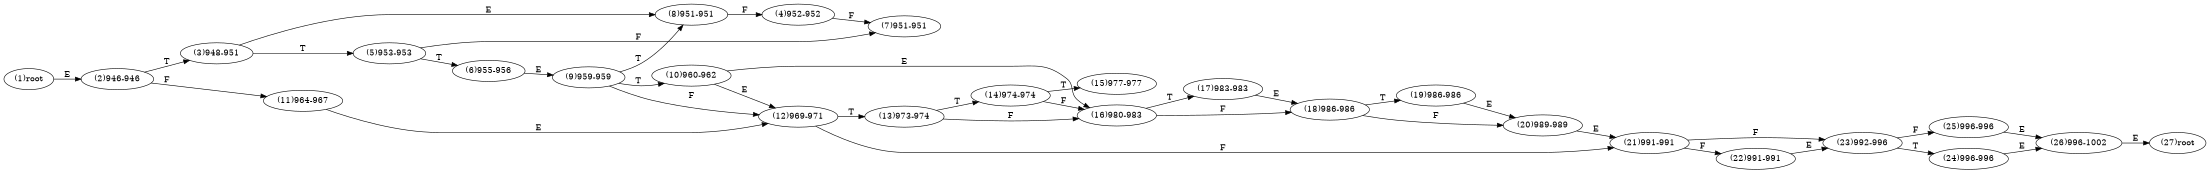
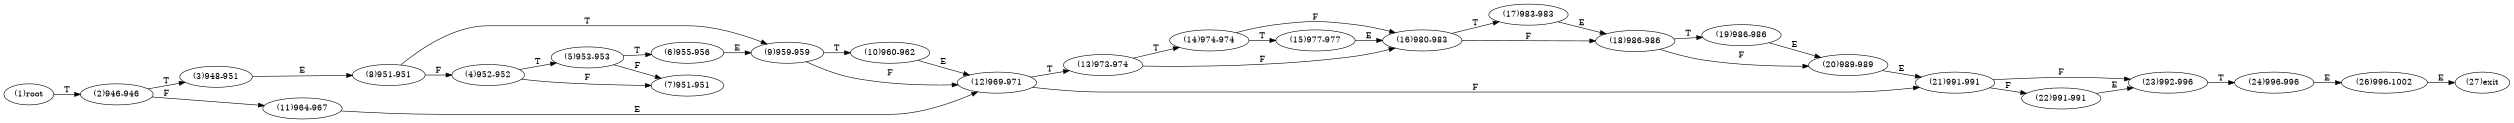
edge "(3)948-951" -> "(5)953-953": now "(4)952-952" -> "(5)953-953"
edge "(9)959-959" -> "(8)951-951": reversed
edge "(10)960-962" -> "(16)980-983": now "(15)977-977" -> "(16)980-983"
edge "(1)root" -> "(2)946-946": label "E" -> "T"
node "(25)996-996": removed
node "(27)root": label "(27)root" -> "(27)exit"
